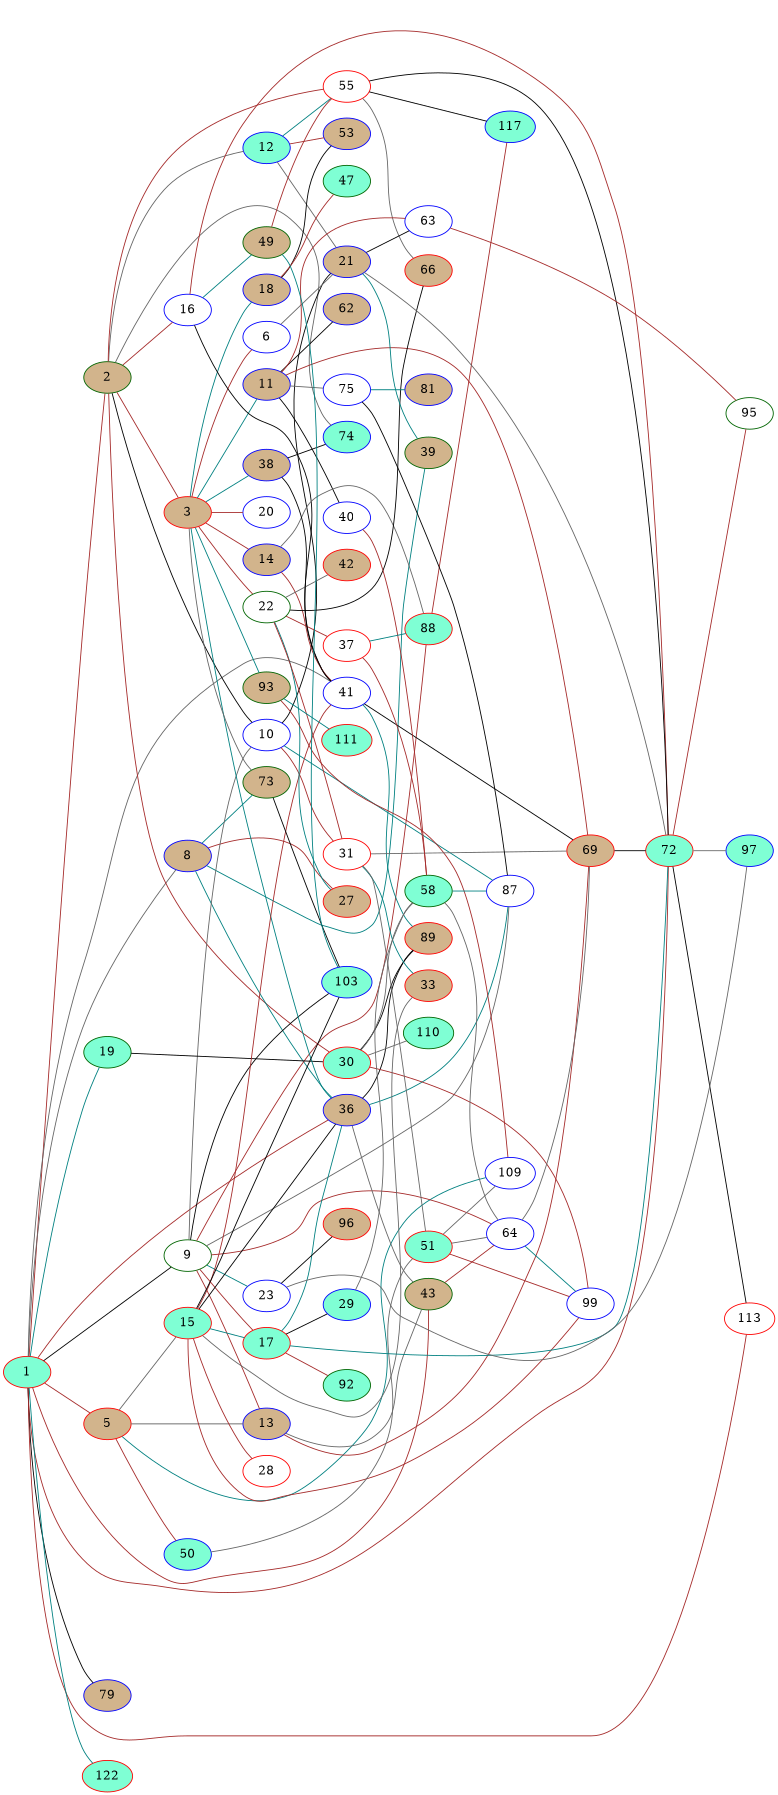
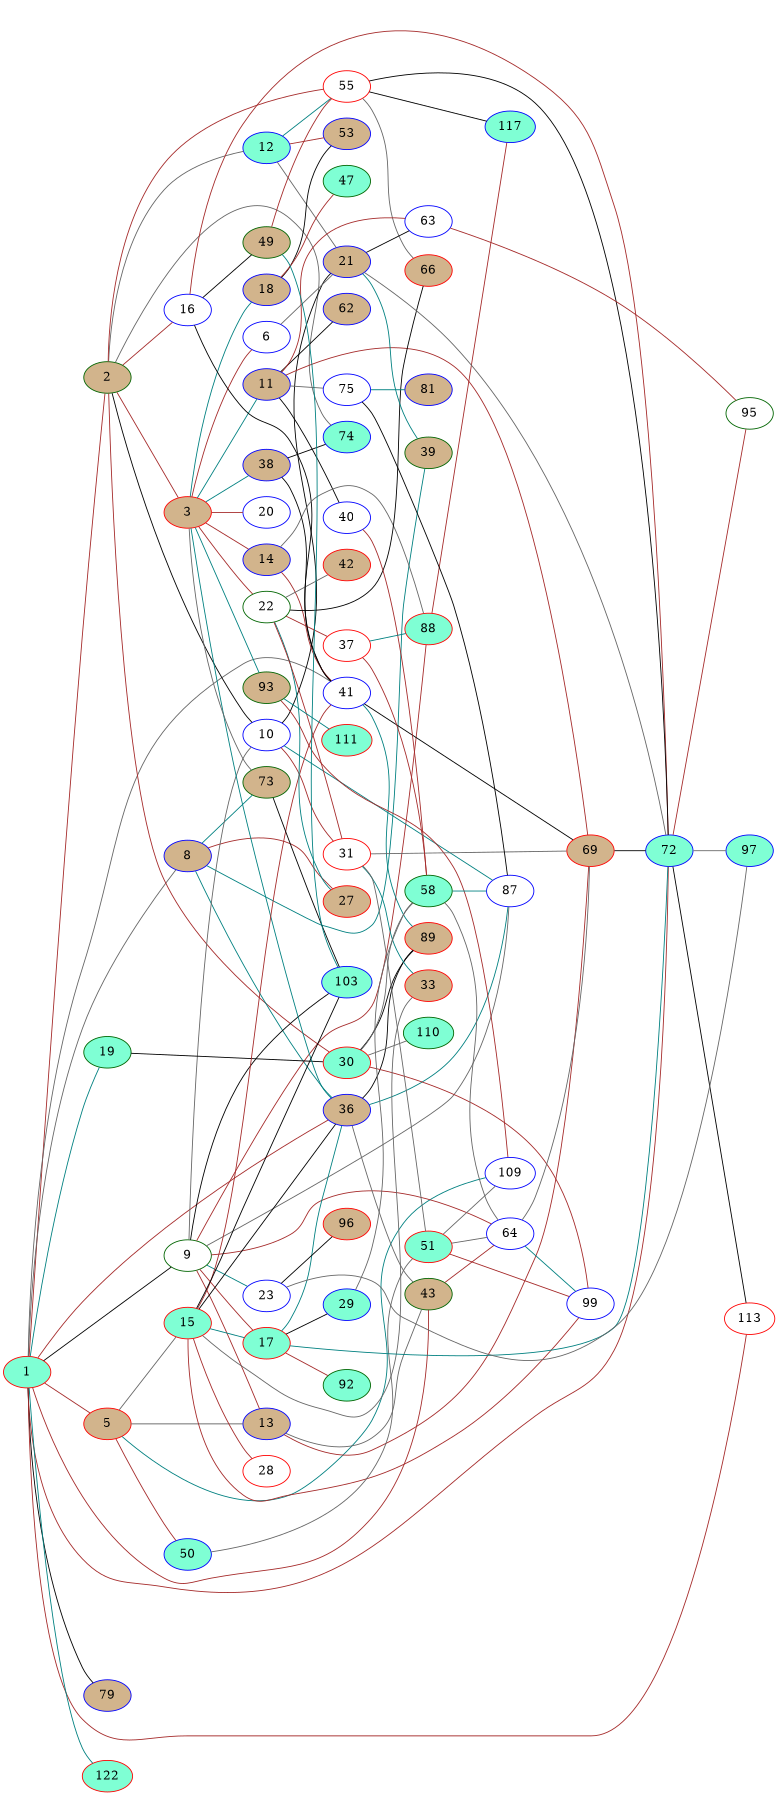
edge "49" -- "16": color teal -> black
node "72": color red -> blue
